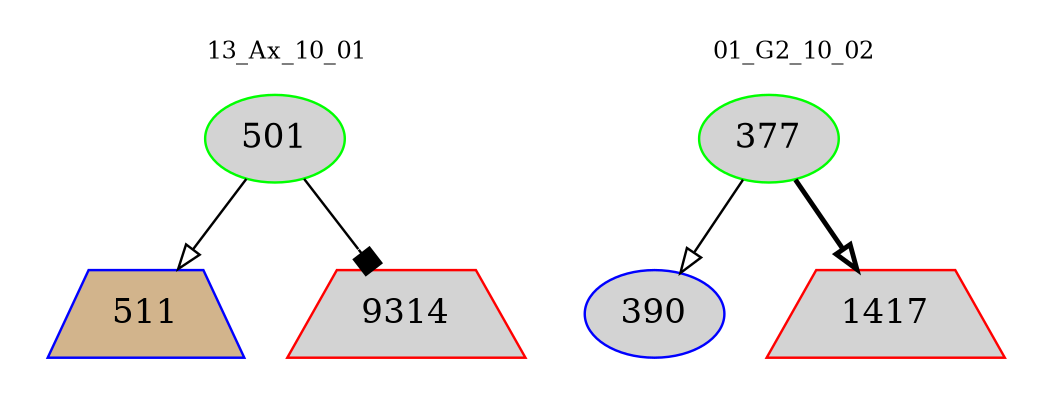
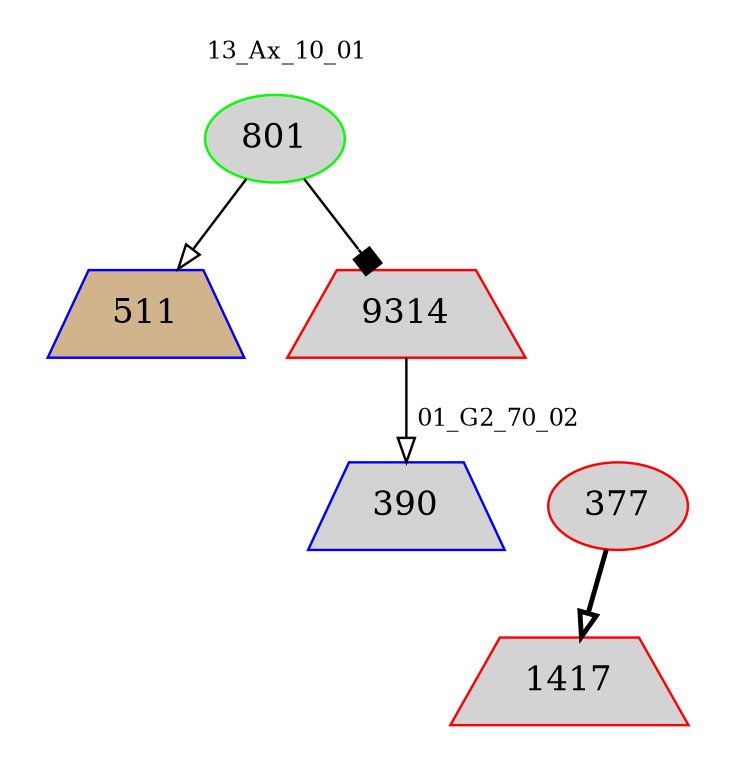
cluster "01_G2_10_02": label "01_G2_10_02" -> "01_G2_70_02"
node "501": label "501" -> "801"
node "377": color green -> red
edge "377" -> "390": now "9314" -> "390"
node "390": shape ellipse -> trapezium
